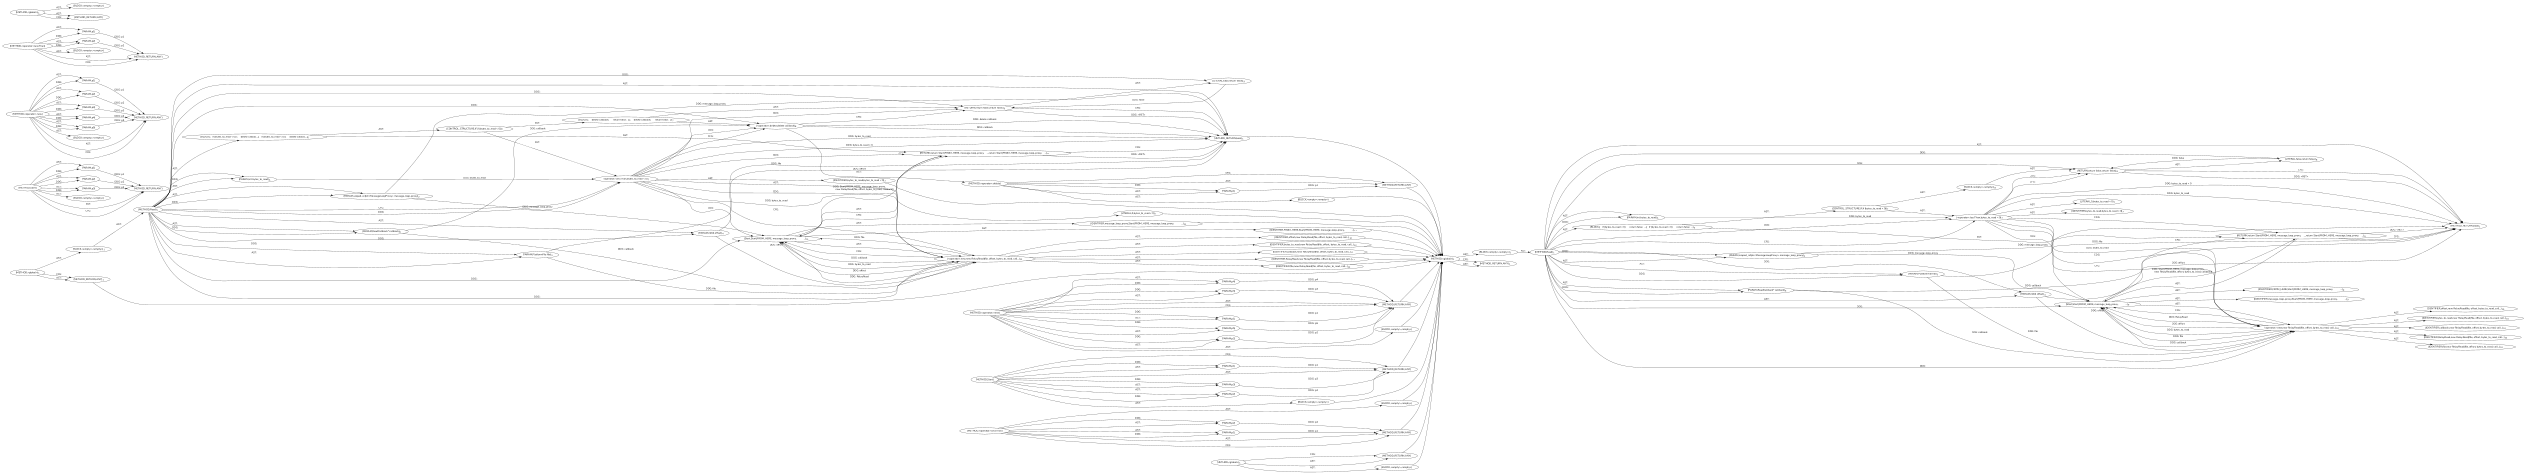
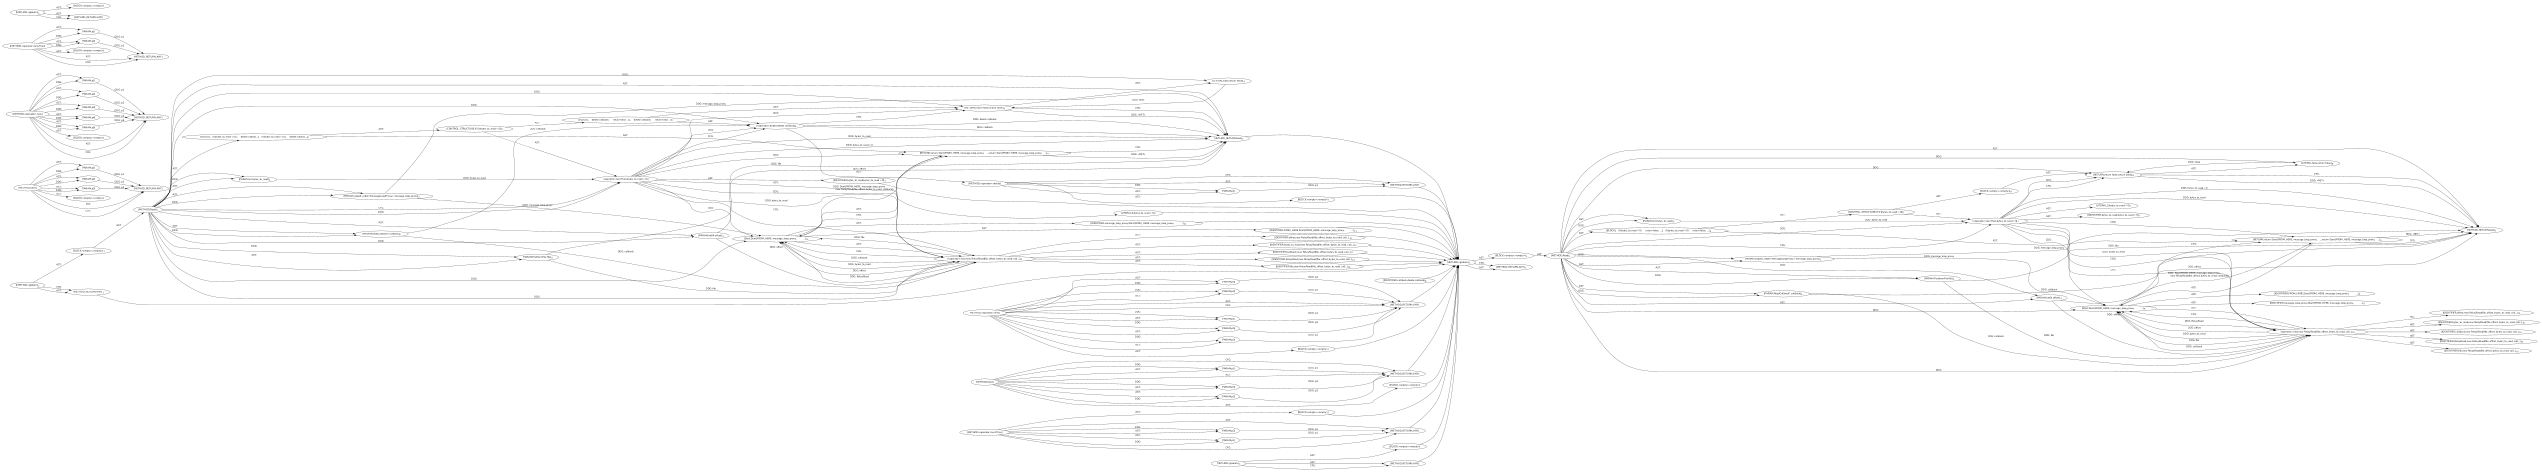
node "(IDENTIFIER,callback,delete callback)": added
